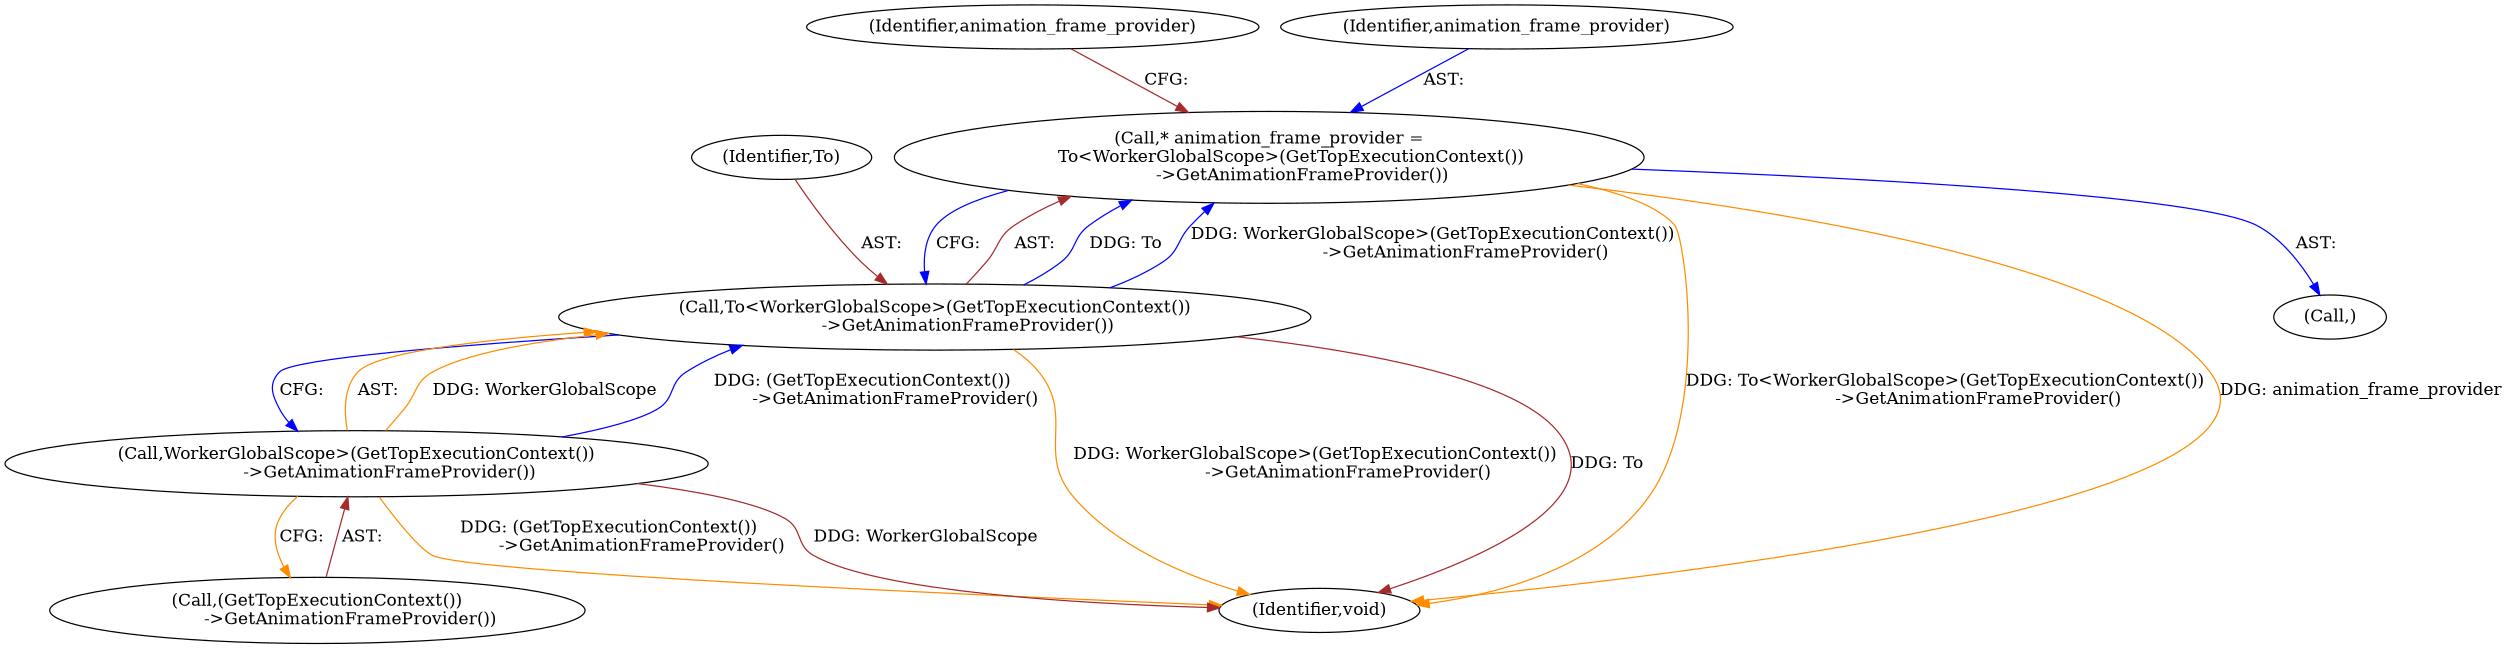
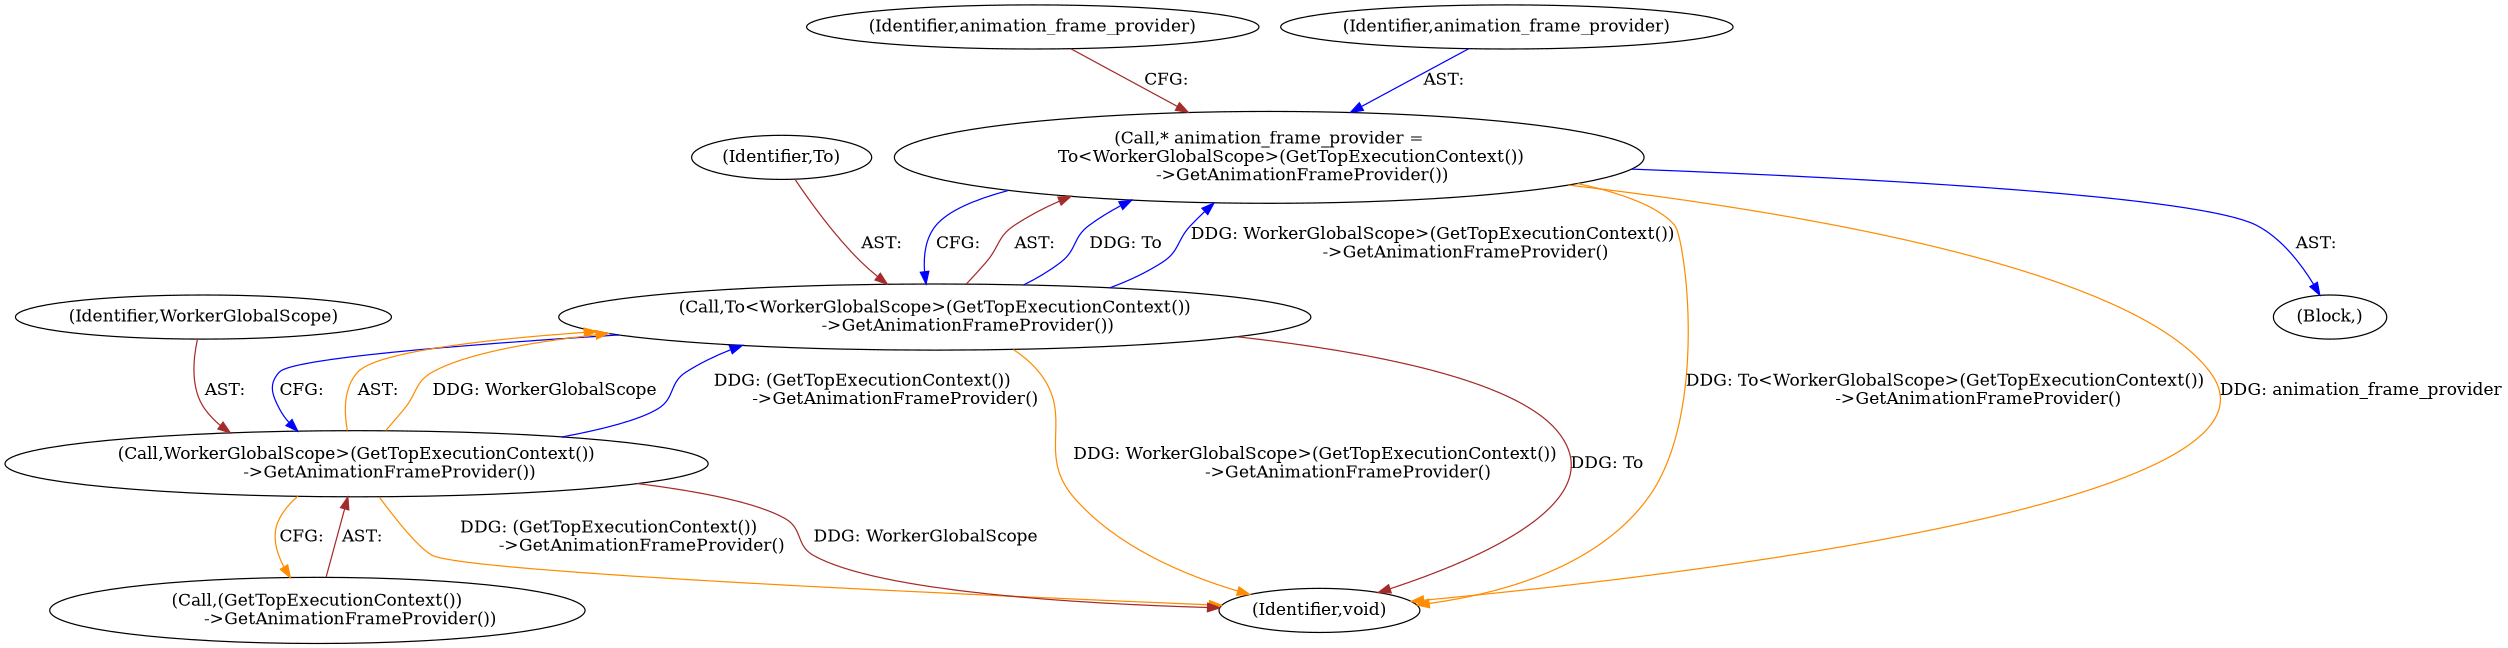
node "(Identifier,WorkerGlobalScope)": added
node "(Call,)": label "(Call,)" -> "(Block,)"
